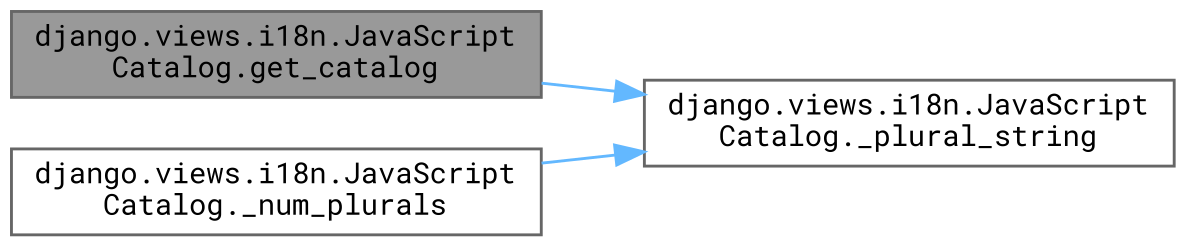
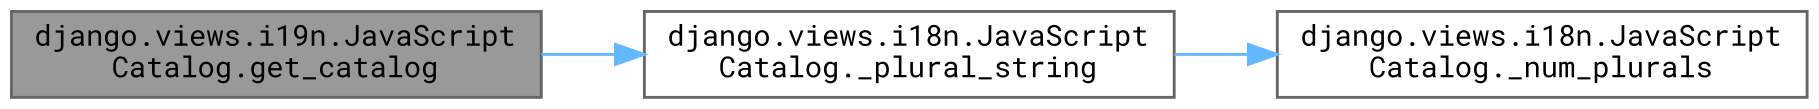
node "django.views.i18n.JavaScript Catalog.get_catalog": label "django.views.i18n.JavaScript Catalog.get_catalog" -> "django.views.i19n.JavaScript Catalog.get_catalog"
edge "django.views.i18n.JavaScript Catalog._num_plurals" -> "django.views.i18n.JavaScript Catalog._plural_string": reversed
